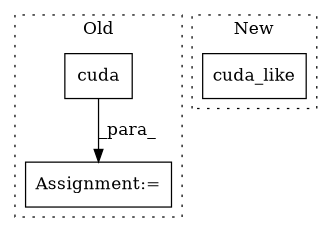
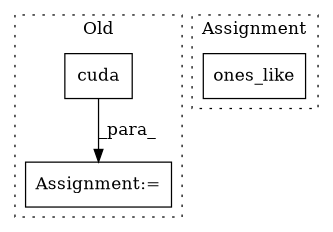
cluster "New": label "New" -> "Assignment"
node "cuda_like": label "cuda_like" -> "ones_like"
